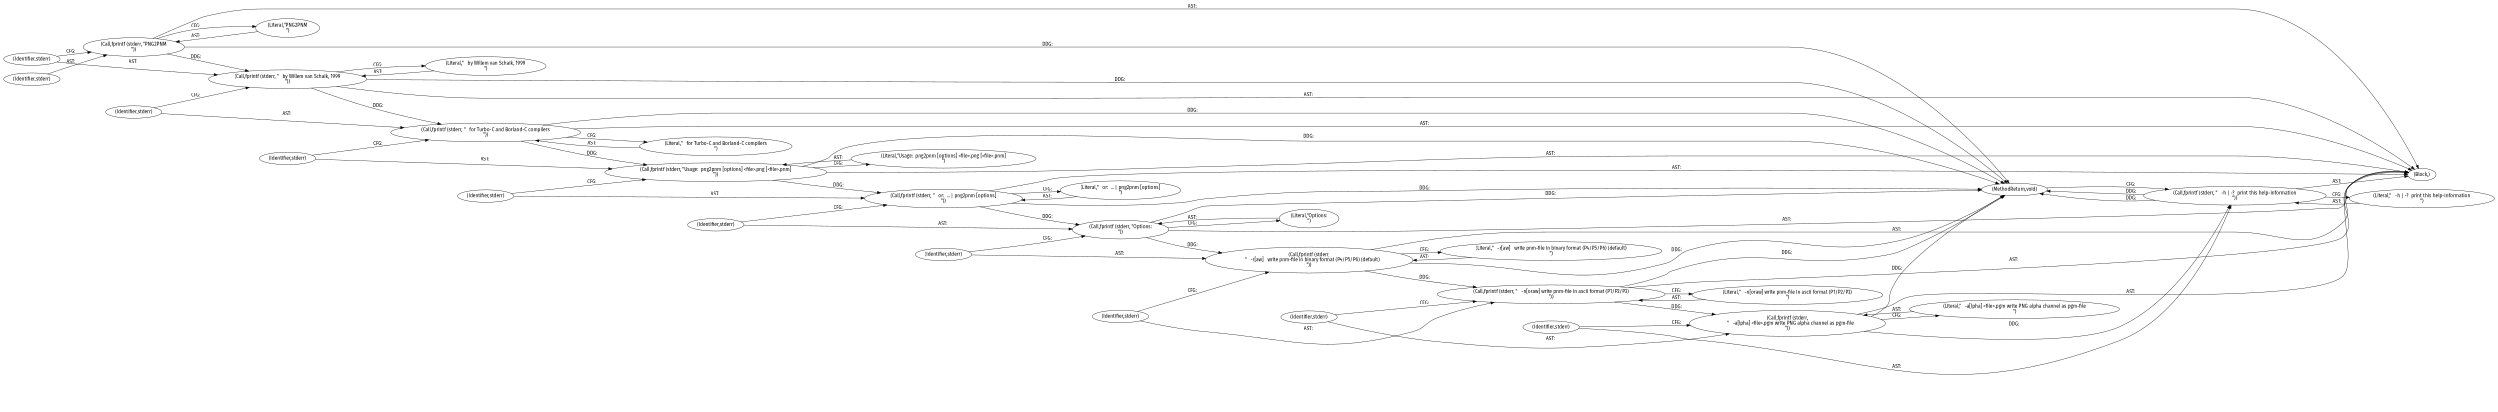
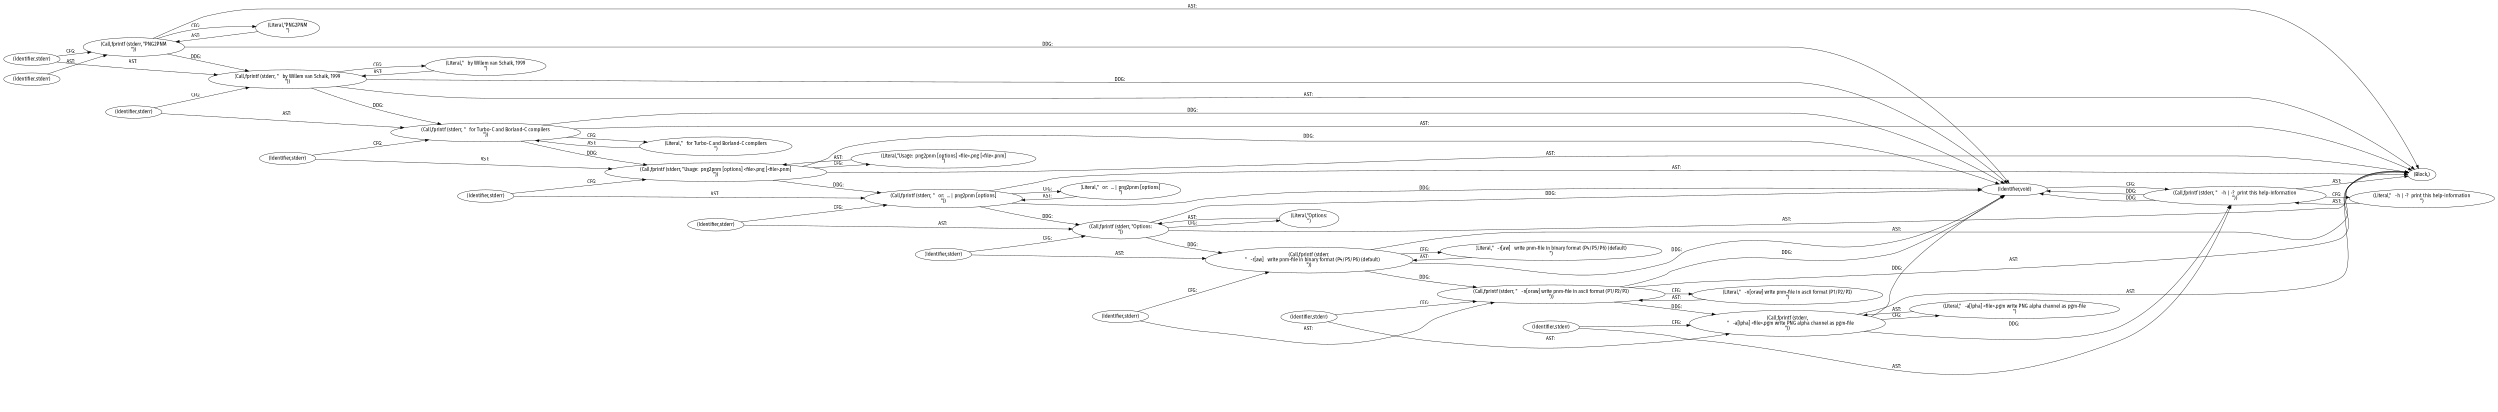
node "(MethodReturn,void)": label "(MethodReturn,void)" -> "(Identifier,void)"
